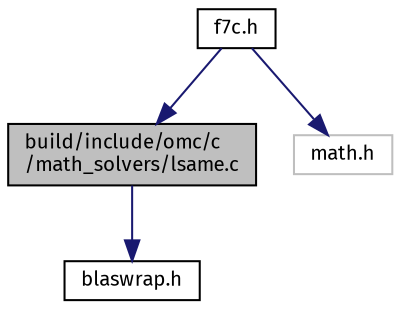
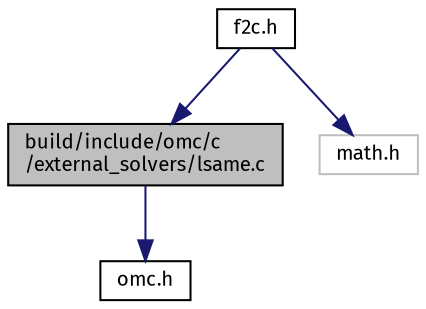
node "f7c.h": label "f7c.h" -> "f2c.h"
node "build/include/omc/c /math_solvers/lsame.c": label "build/include/omc/c /math_solvers/lsame.c" -> "build/include/omc/c /external_solvers/lsame.c"
node "blaswrap.h": label "blaswrap.h" -> "omc.h"
